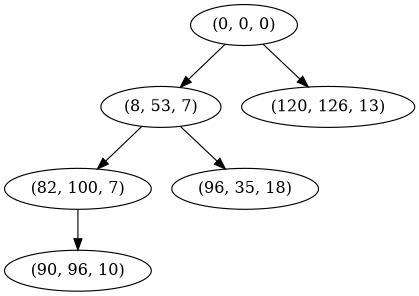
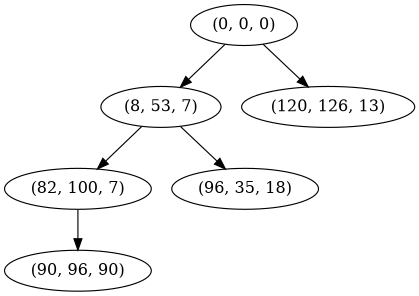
node "(90, 96, 10)": label "(90, 96, 10)" -> "(90, 96, 90)"
